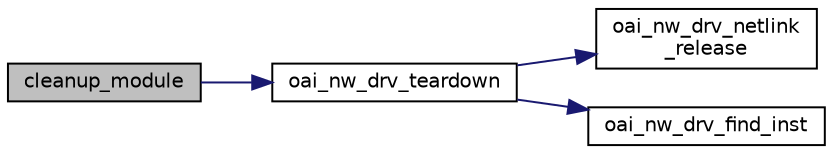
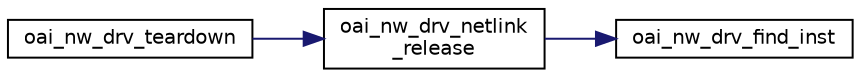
node "cleanup_module": removed
edge "oai_nw_drv_teardown" -> "oai_nw_drv_find_inst": now "oai_nw_drv_netlink _release" -> "oai_nw_drv_find_inst"
